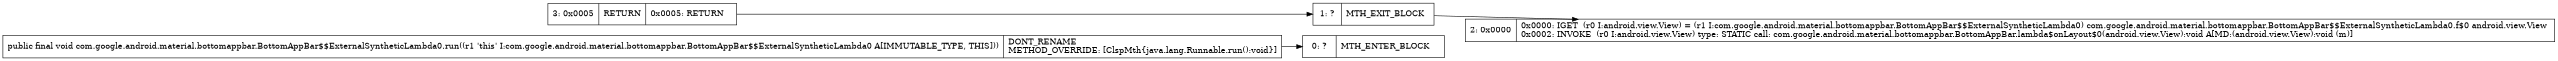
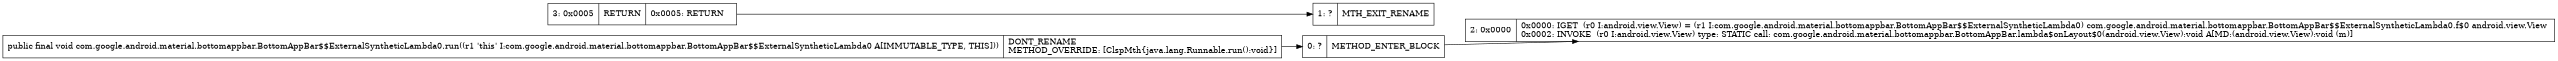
node "1: ?": text "MTH_EXIT_BLOCK" -> "MTH_EXIT_RENAME"
edge "1: ?" -> "2: 0x0000": now "0: ?" -> "2: 0x0000"
node "0: ?": text "MTH_ENTER_BLOCK" -> "METHOD_ENTER_BLOCK"
